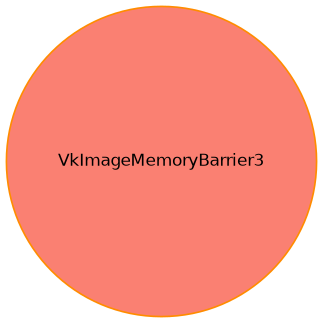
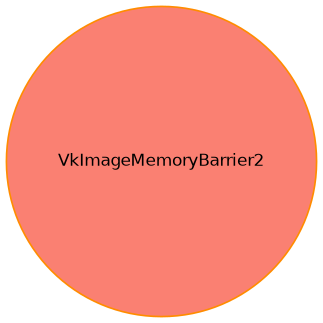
node "VkImageMemoryBarrier3": label "VkImageMemoryBarrier3" -> "VkImageMemoryBarrier2"
